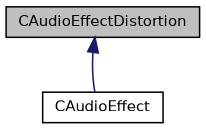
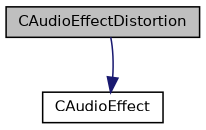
edge "CAudioEffect" -> "CAudioEffectDistortion": reversed
